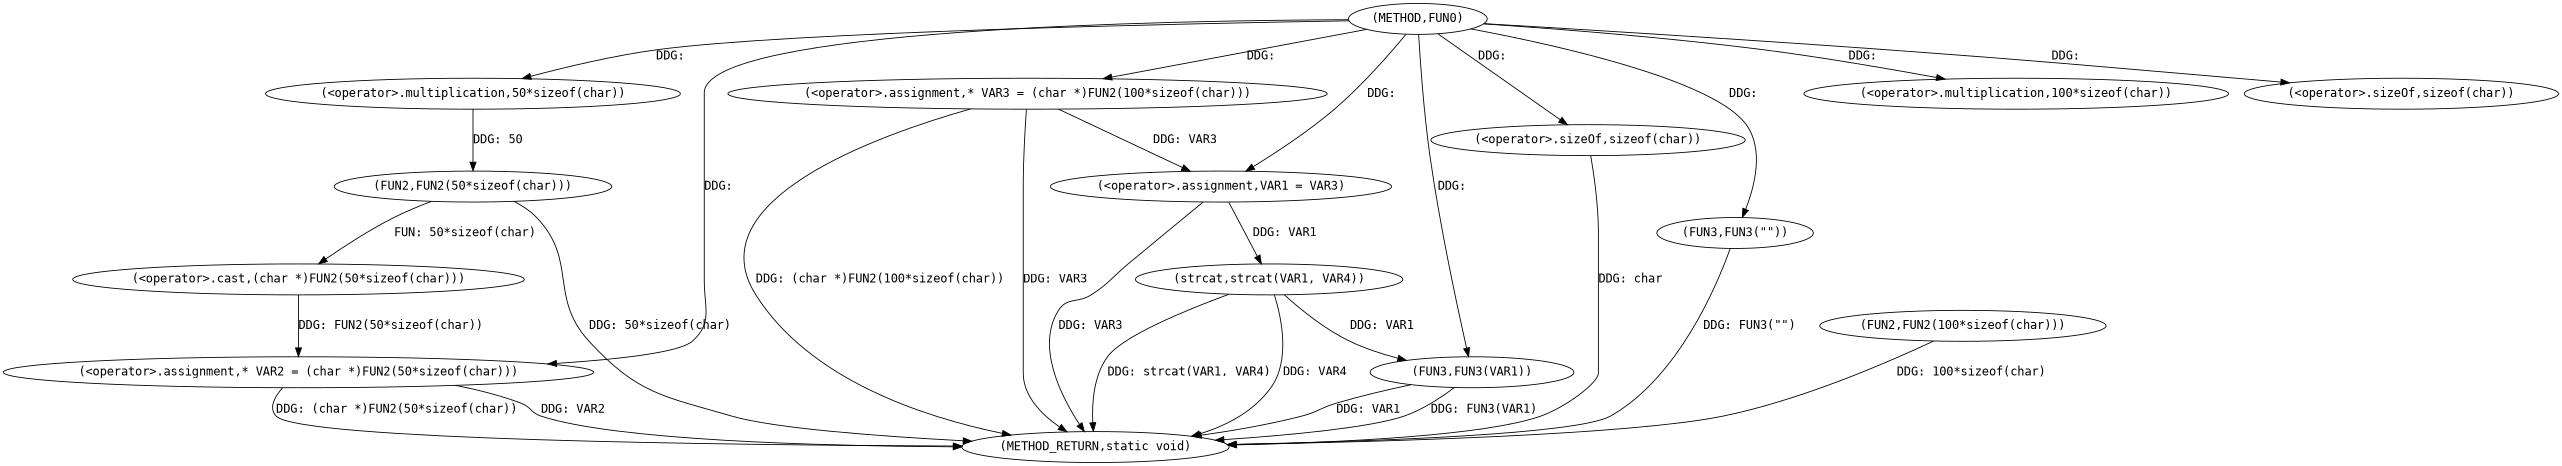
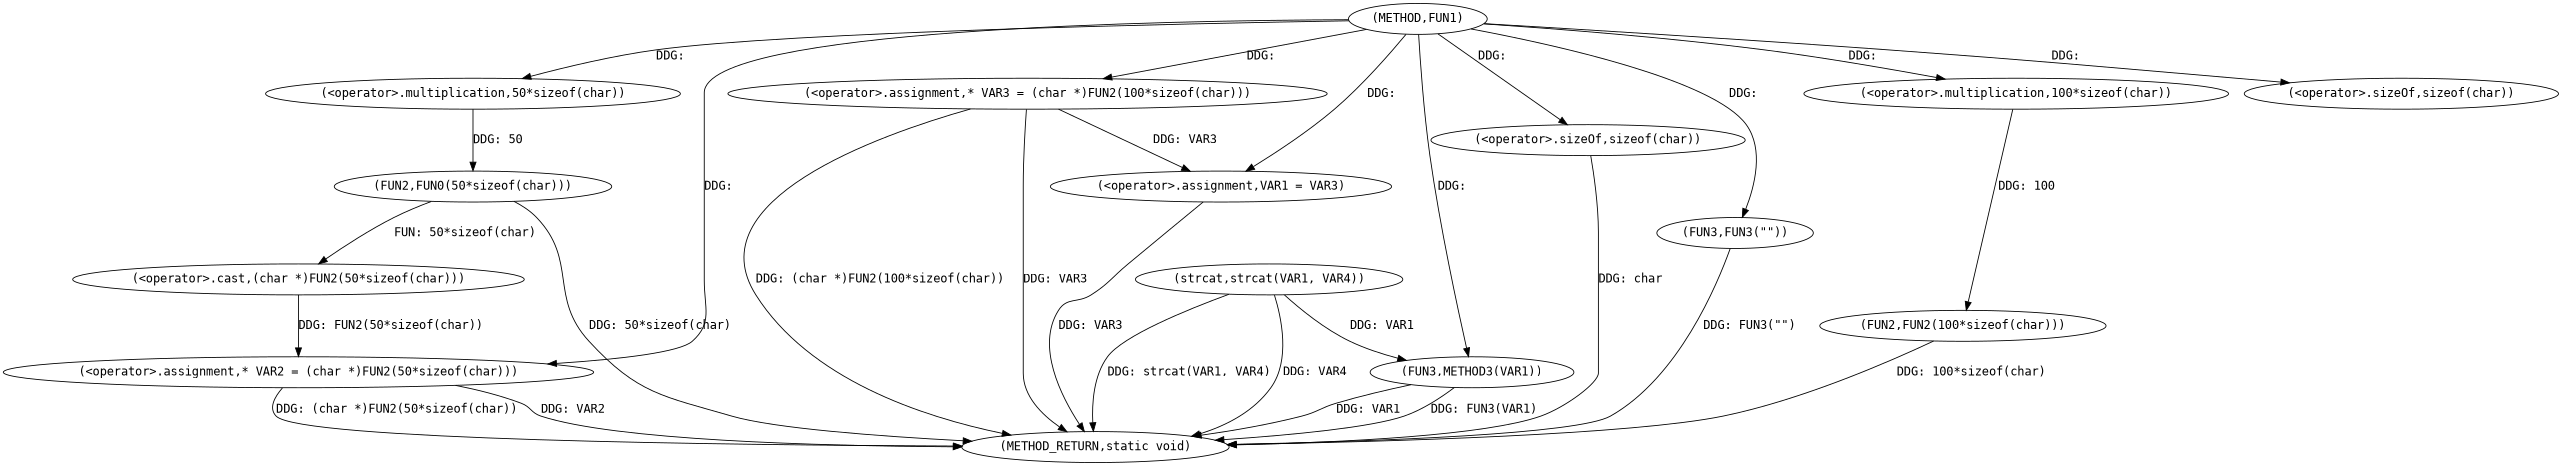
node "(METHOD,FUN0)": label "(METHOD,FUN0)" -> "(METHOD,FUN1)"
node "(FUN2,FUN2(50*sizeof(char)))": label "(FUN2,FUN2(50*sizeof(char)))" -> "(FUN2,FUN0(50*sizeof(char)))"
edge "(<operator>.multiplication,100*sizeof(char))" -> "(FUN2,FUN2(100*sizeof(char)))": added, label "DDG: 100"
edge "(<operator>.assignment,VAR1 = VAR3)" -> "(strcat,strcat(VAR1, VAR4))": removed, label "DDG: VAR1"
node "(FUN3,FUN3(VAR1))": label "(FUN3,FUN3(VAR1))" -> "(FUN3,METHOD3(VAR1))"
